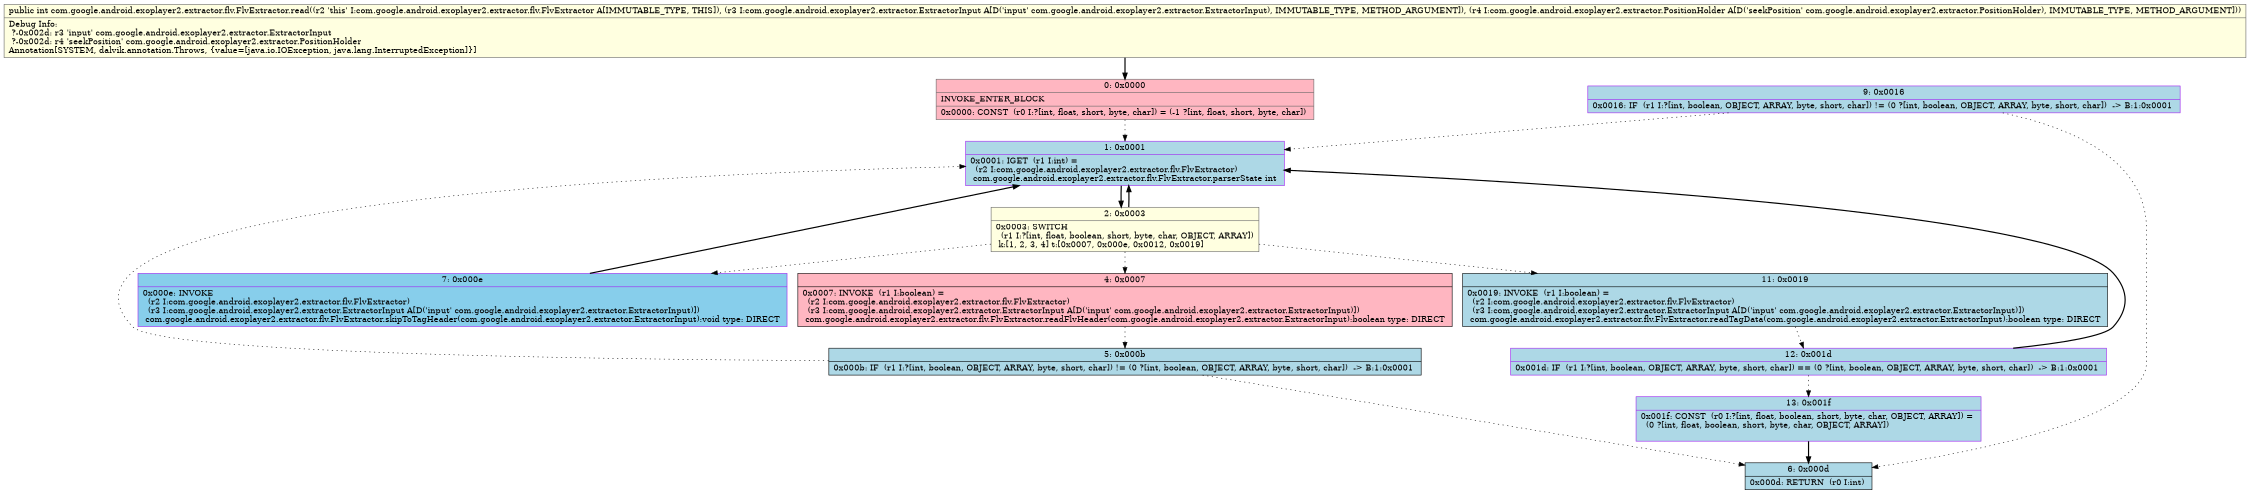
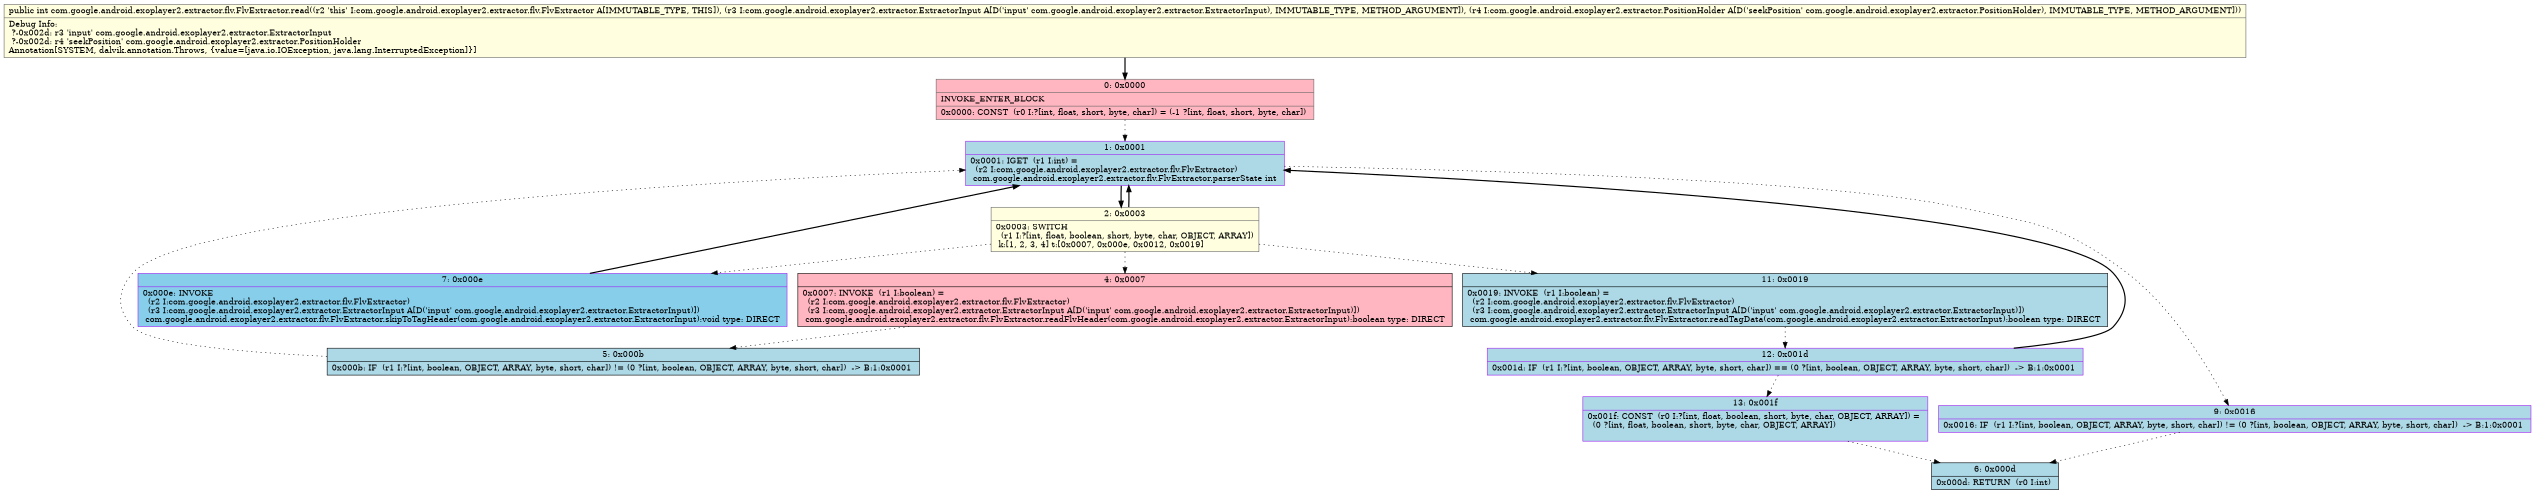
edge "9: 0x0016" -> "1: 0x0001": reversed
edge "5: 0x000b" -> "6: 0x000d": removed
edge "13: 0x001f" -> "6: 0x000d": style bold -> dotted
